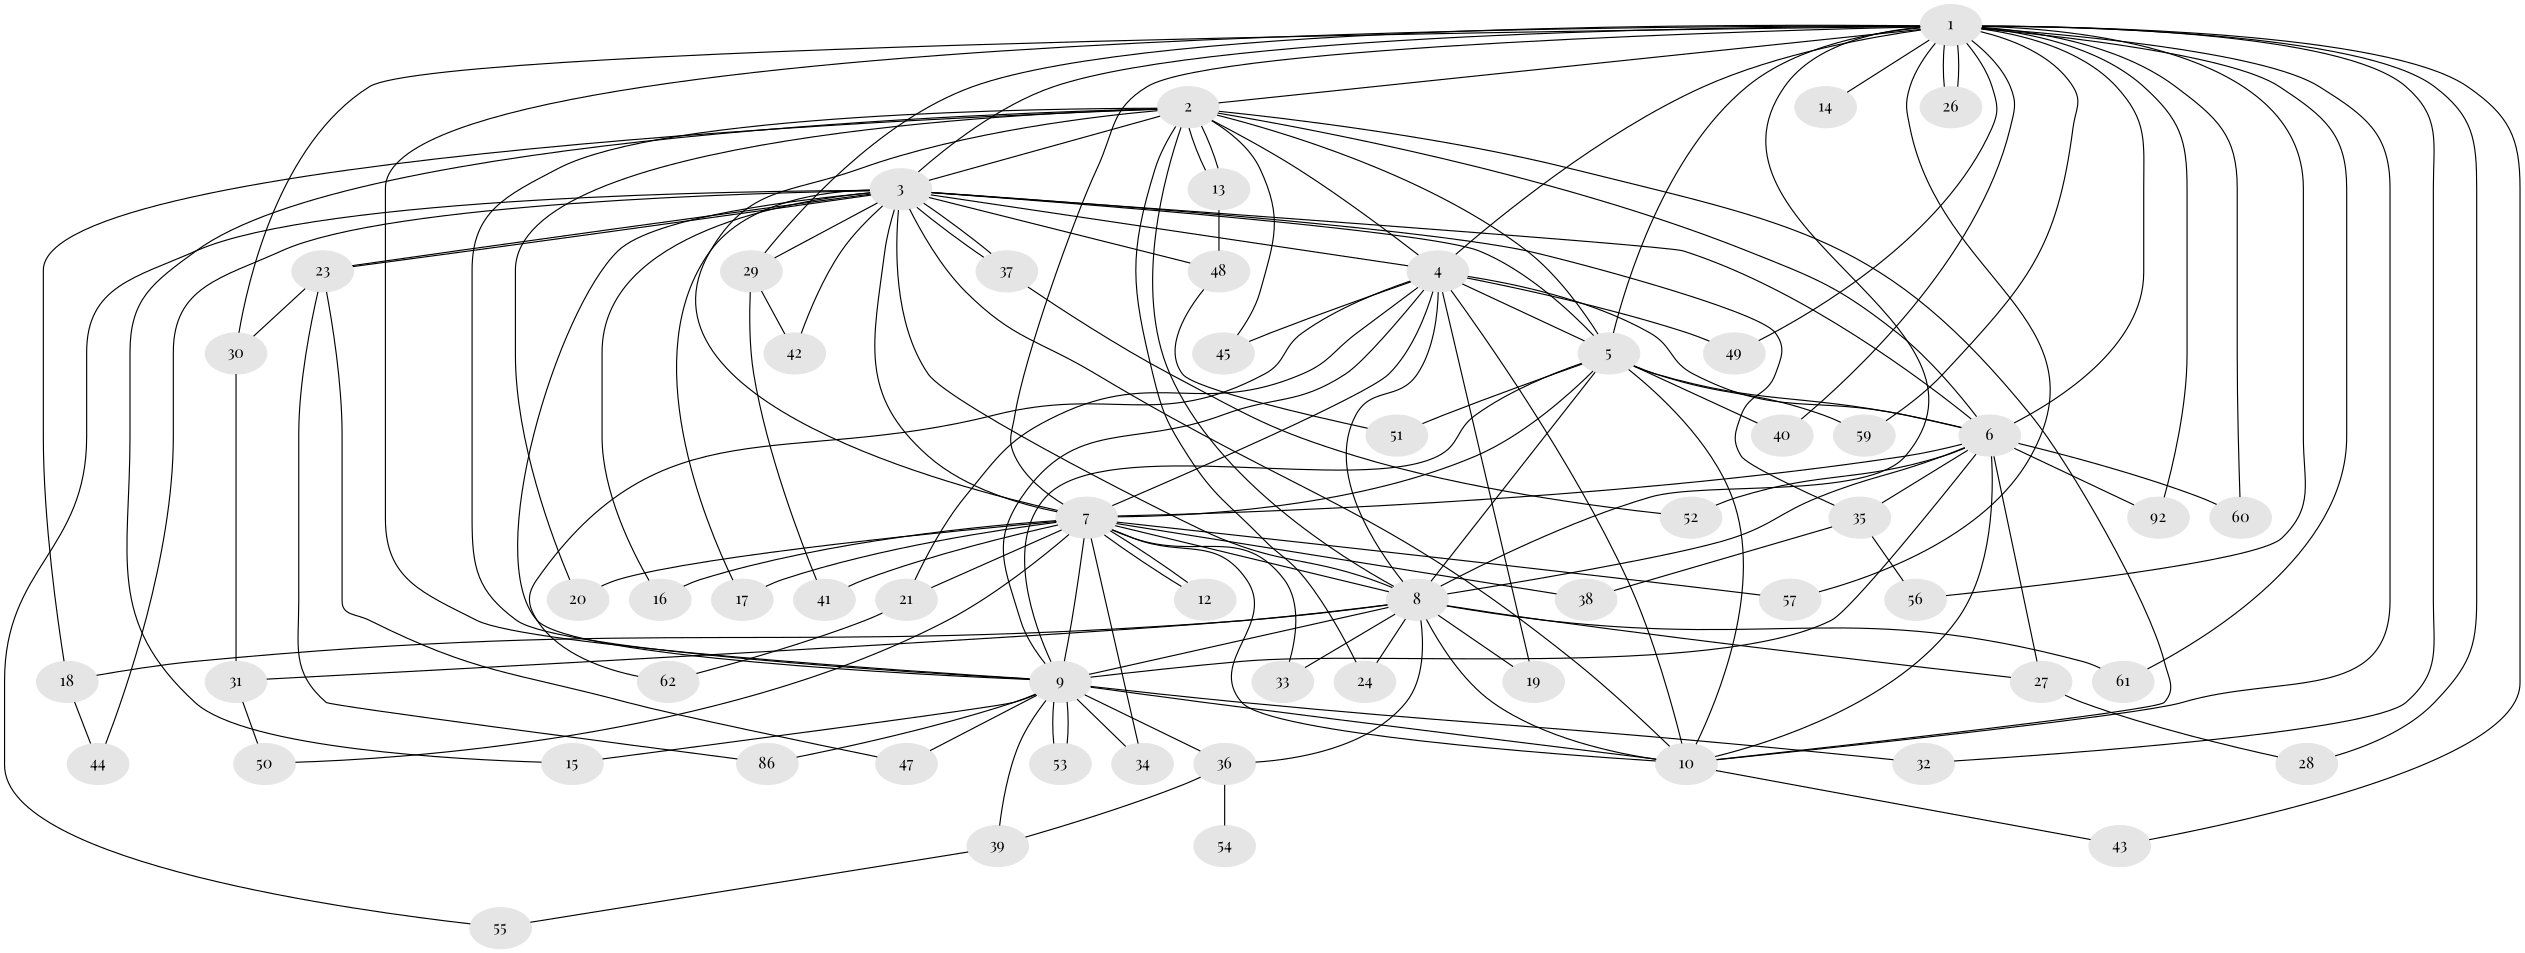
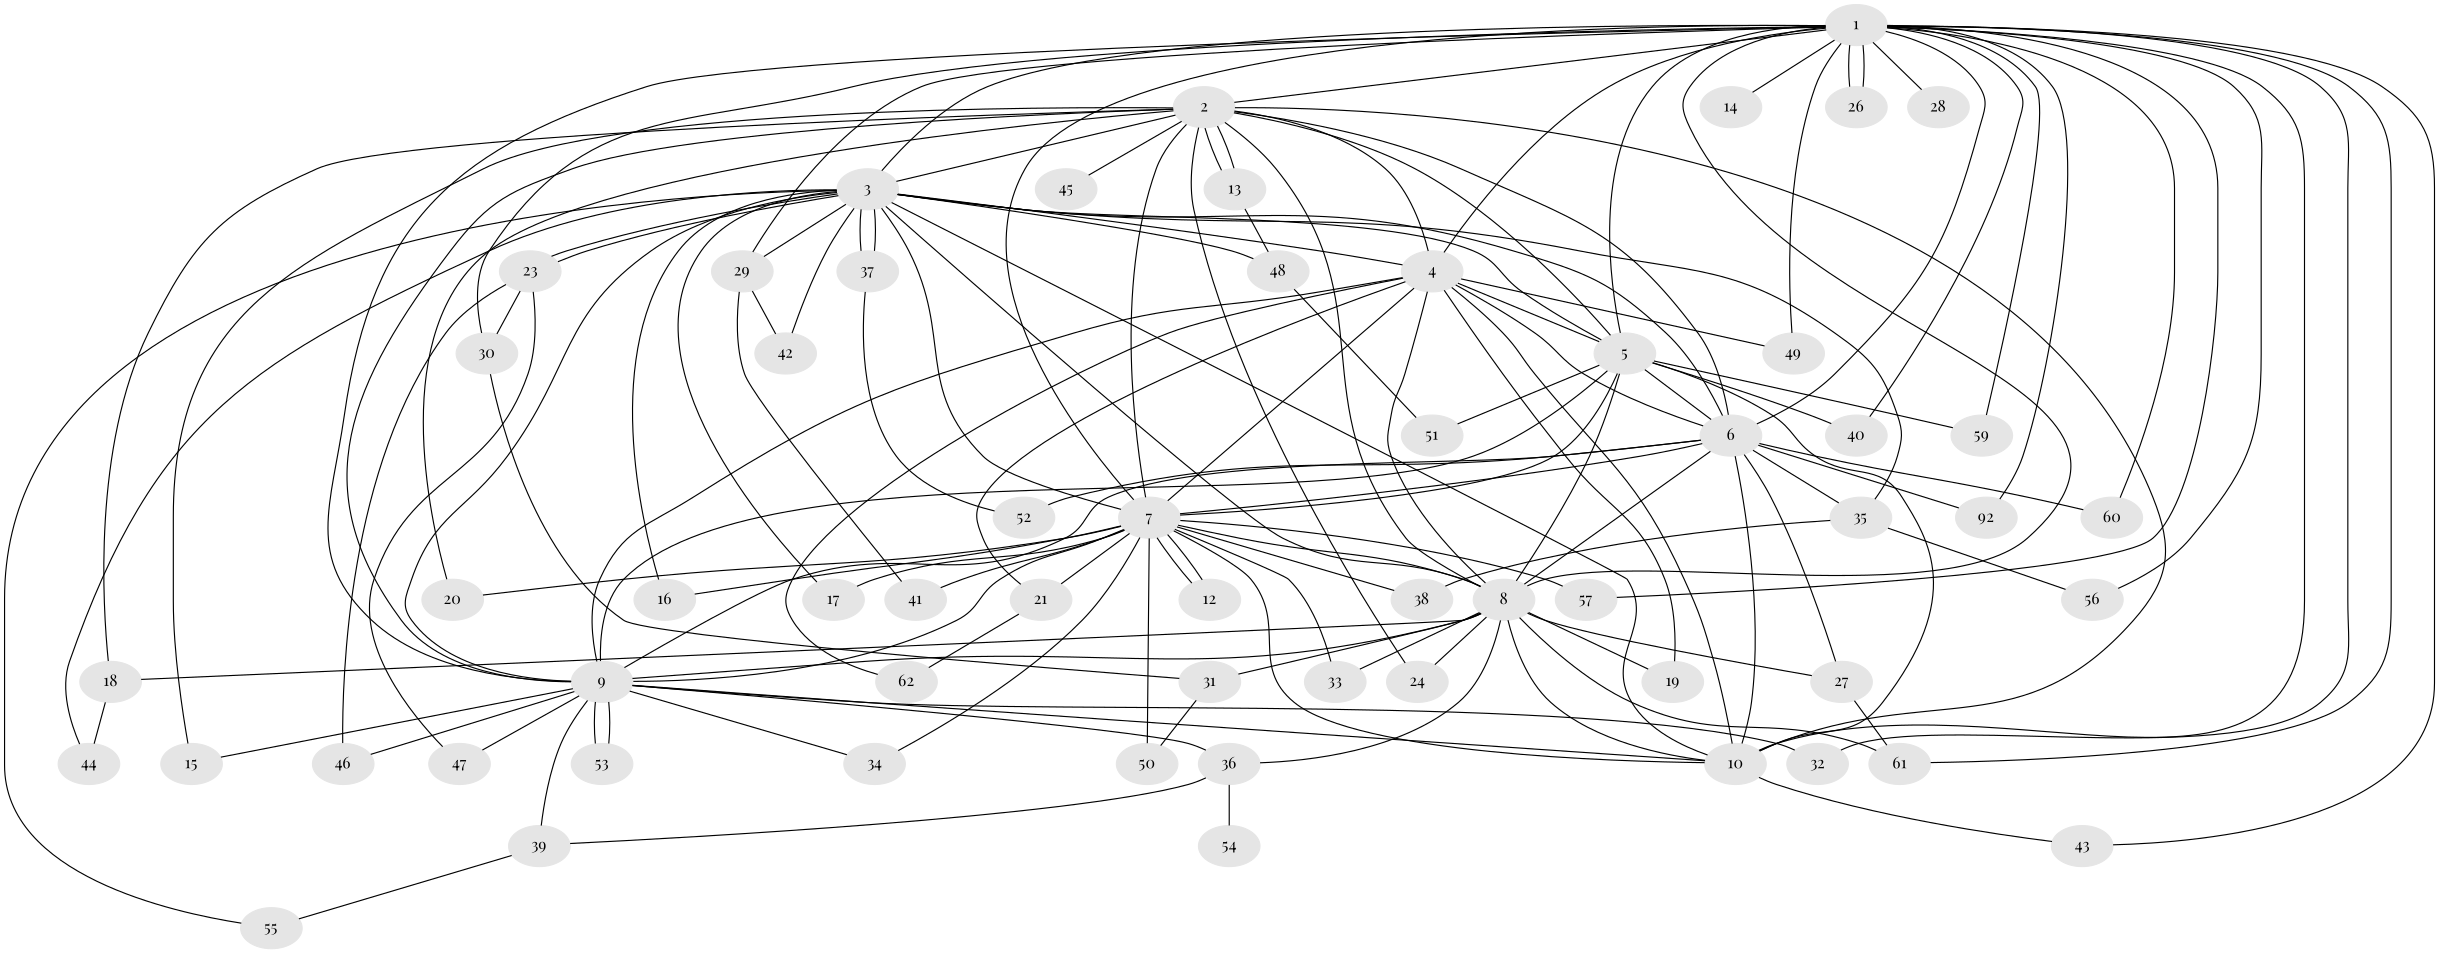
edge "4" -- "45": removed
edge "27" -- "28": now "27" -- "61"
node "86": label "86" -> "46"
